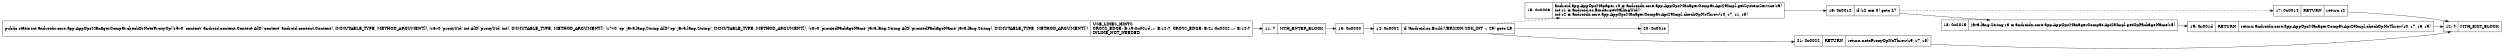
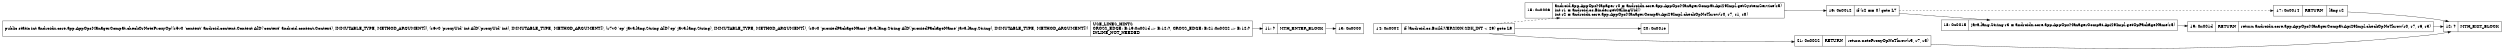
node "17: 0x0014": text "return r2" -> "lang r2"
edge "13: 0x0000" -> "14: 0x0004": removed
